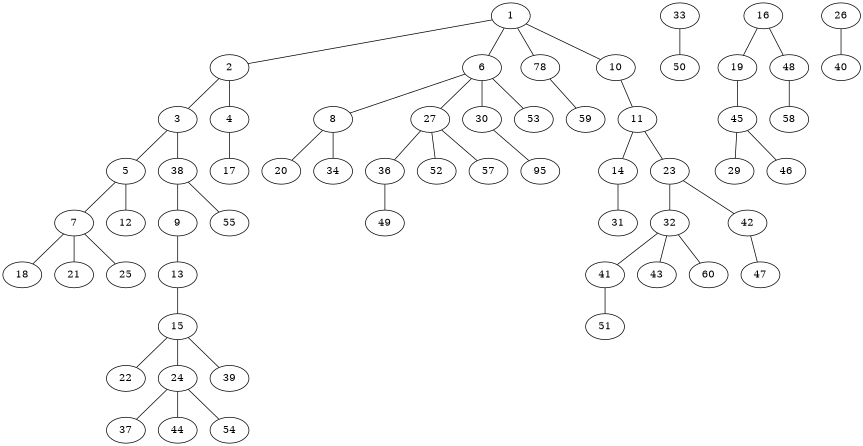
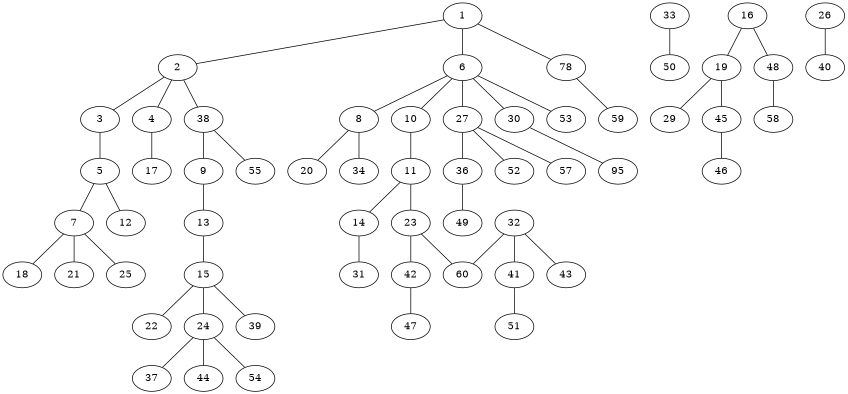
edge "1" -- "10": now "6" -- "10"
edge "3" -- "38": now "2" -- "38"
edge "45" -- "29": now "19" -- "29"
edge "23" -- "32": now "23" -- "60"
